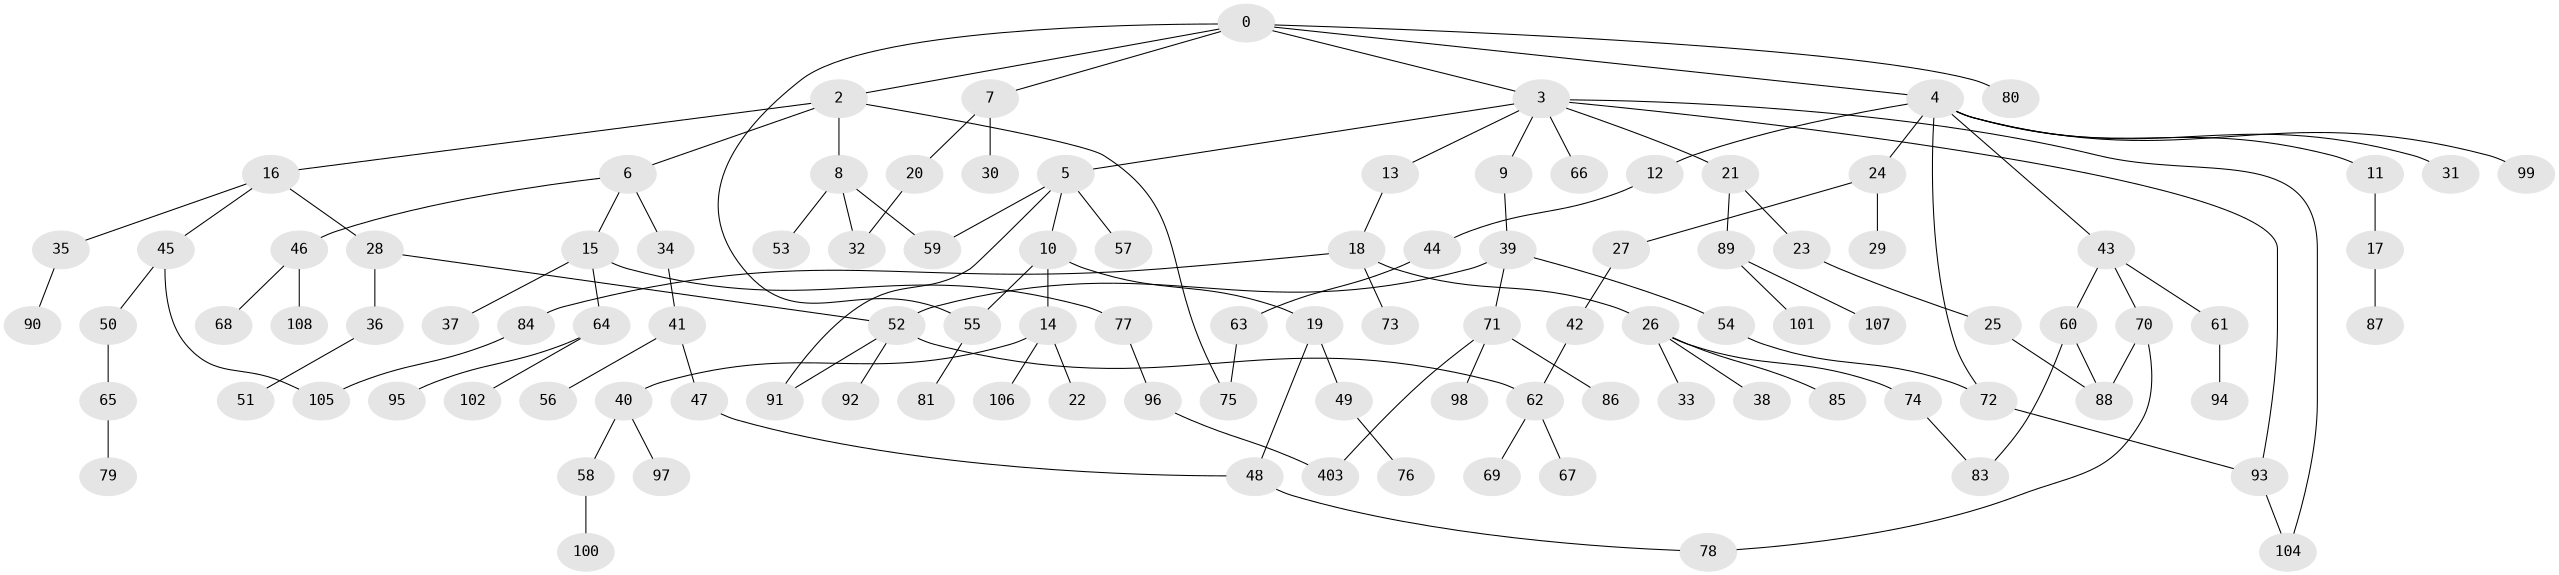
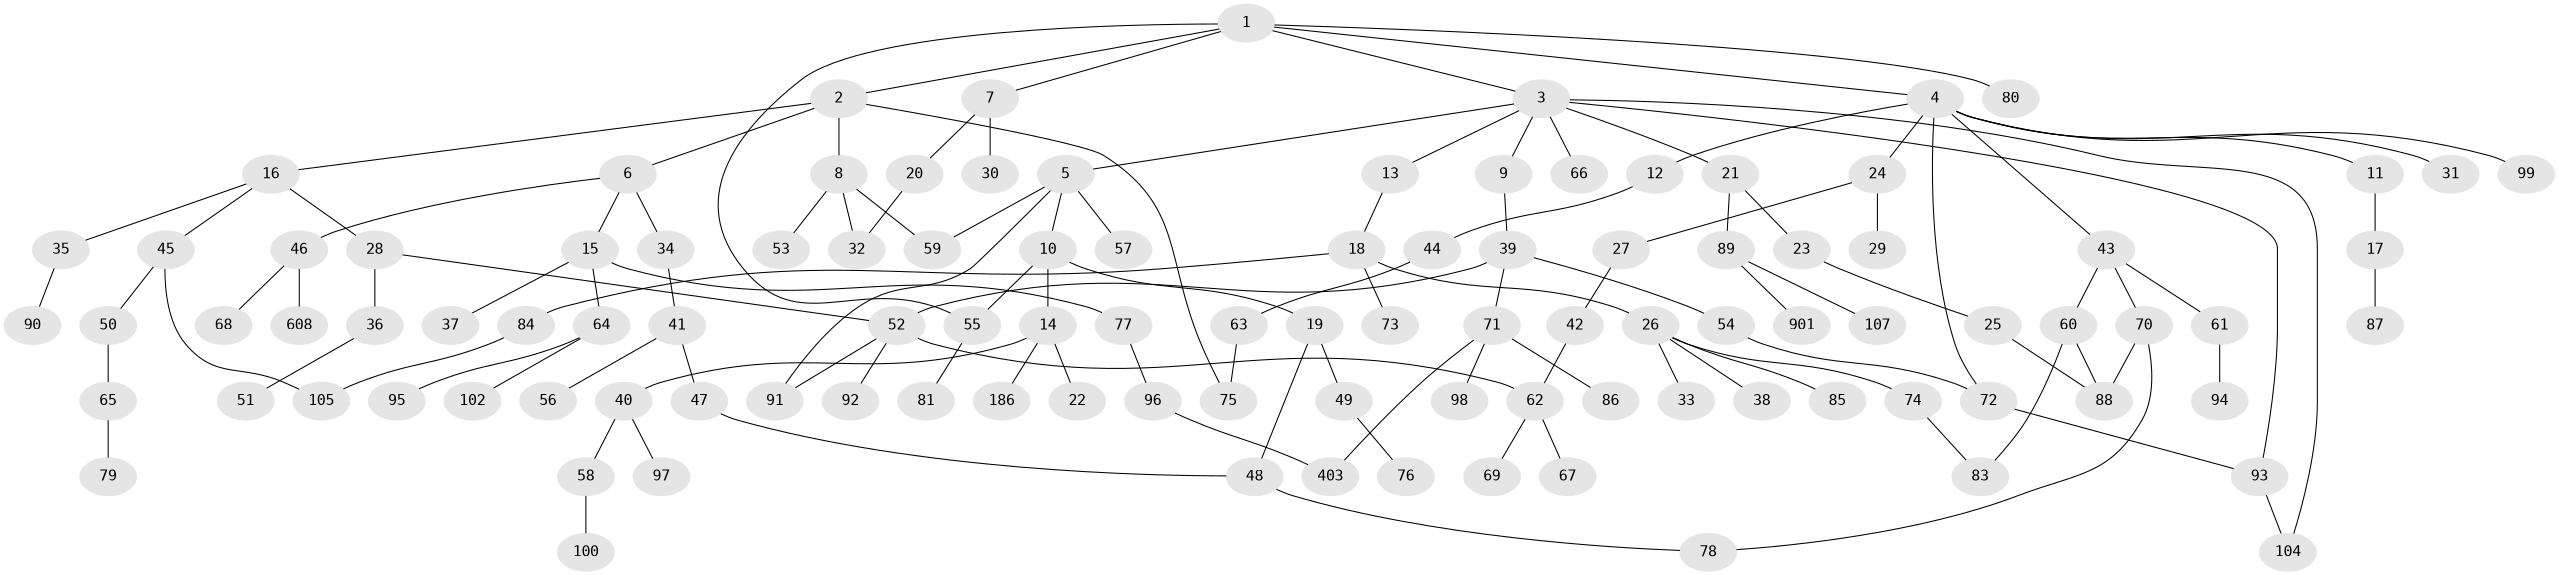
node "0": label "0" -> "1"
node "108": label "108" -> "608"
node "101": label "101" -> "901"
node "106": label "106" -> "186"
